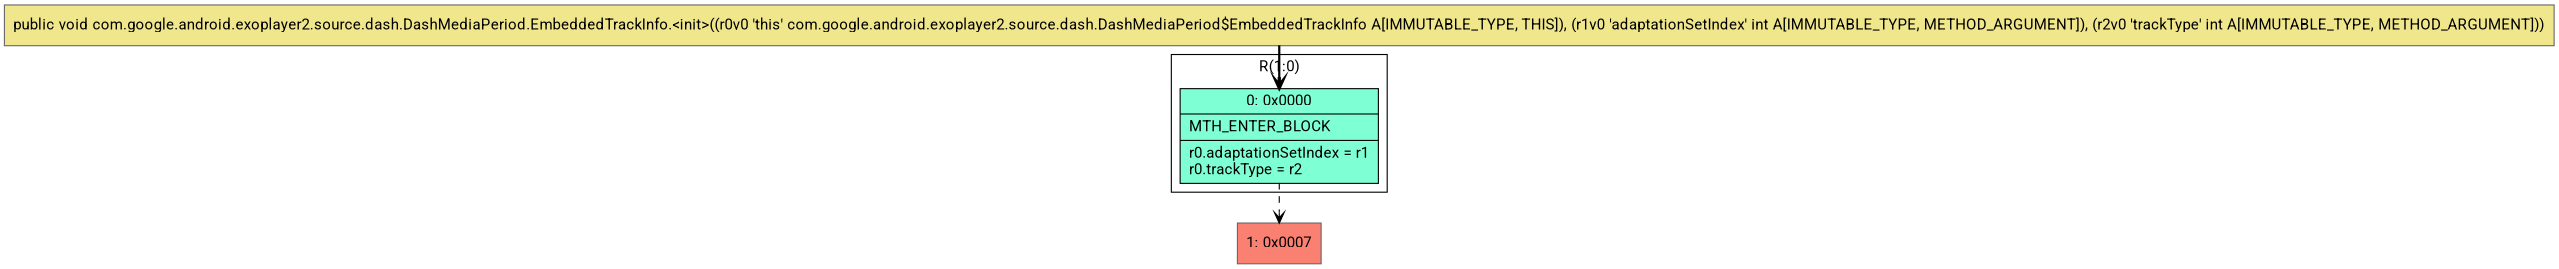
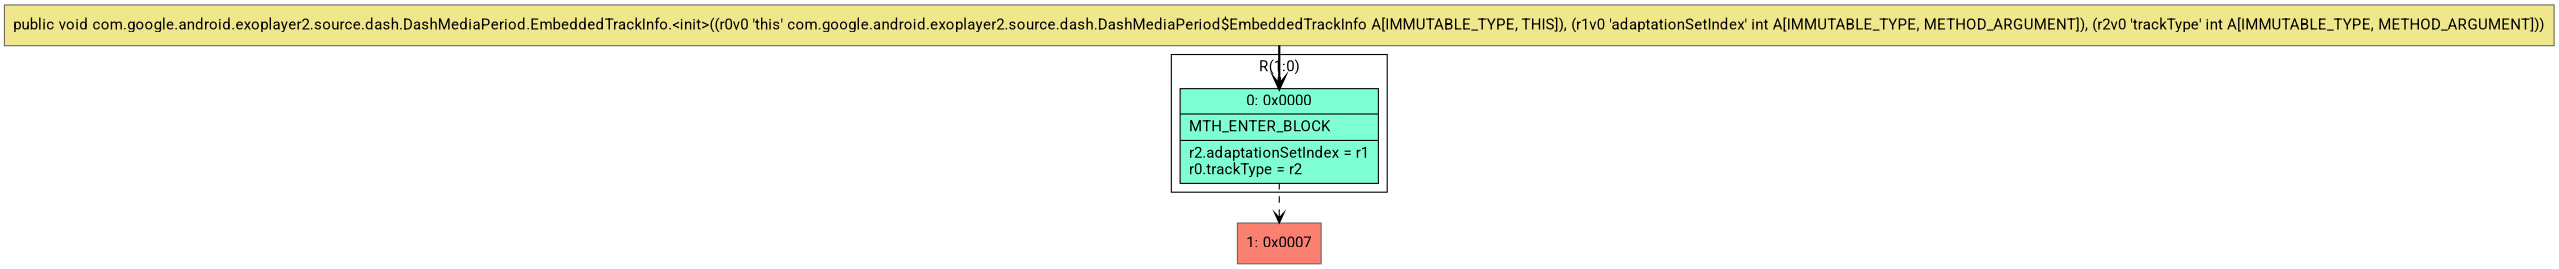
node "0: 0x0000": text "r0.adaptationSetIndex = r1" -> "r2.adaptationSetIndex = r1"
